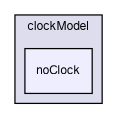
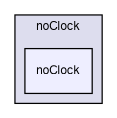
cluster "clockModel": label "clockModel" -> "noClock"
